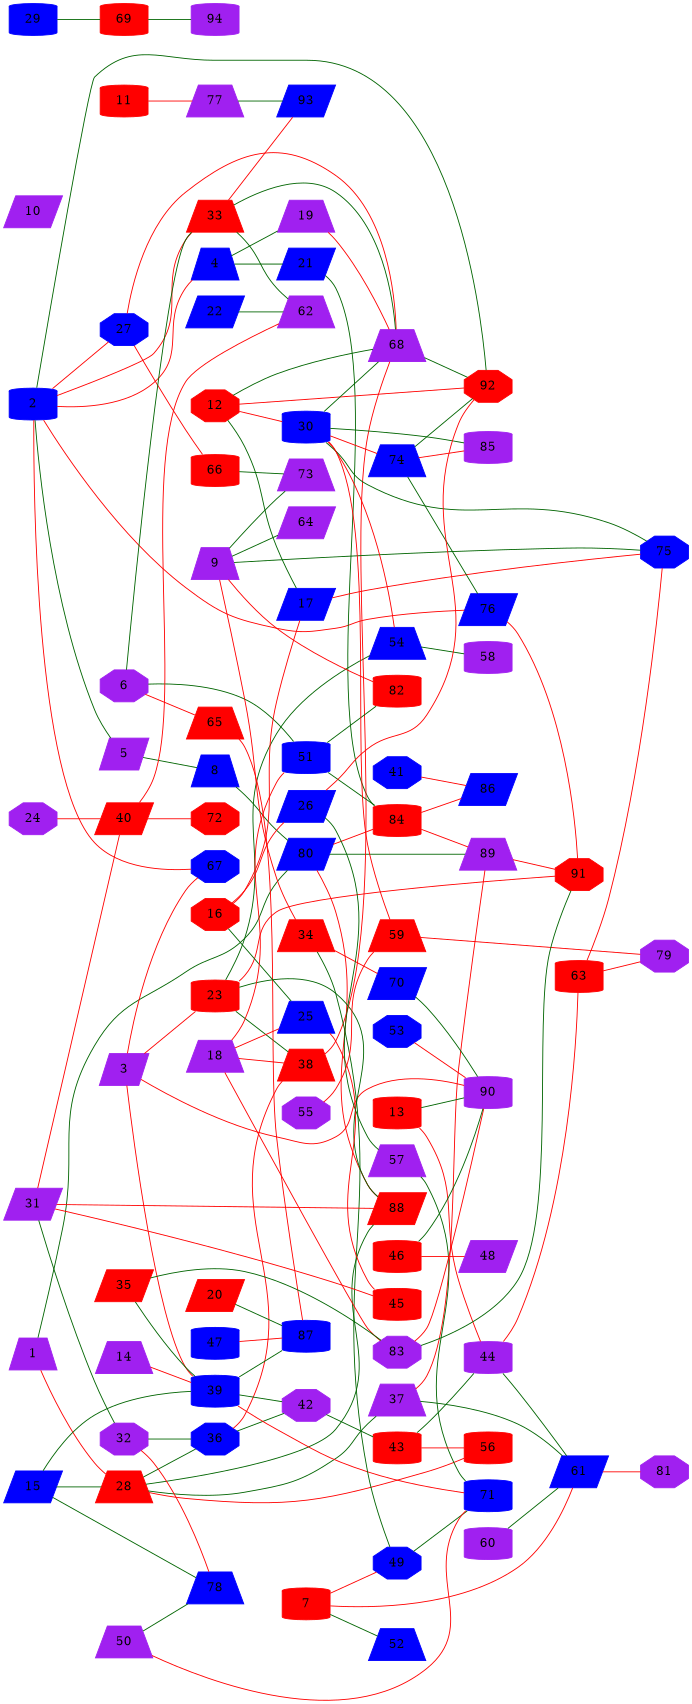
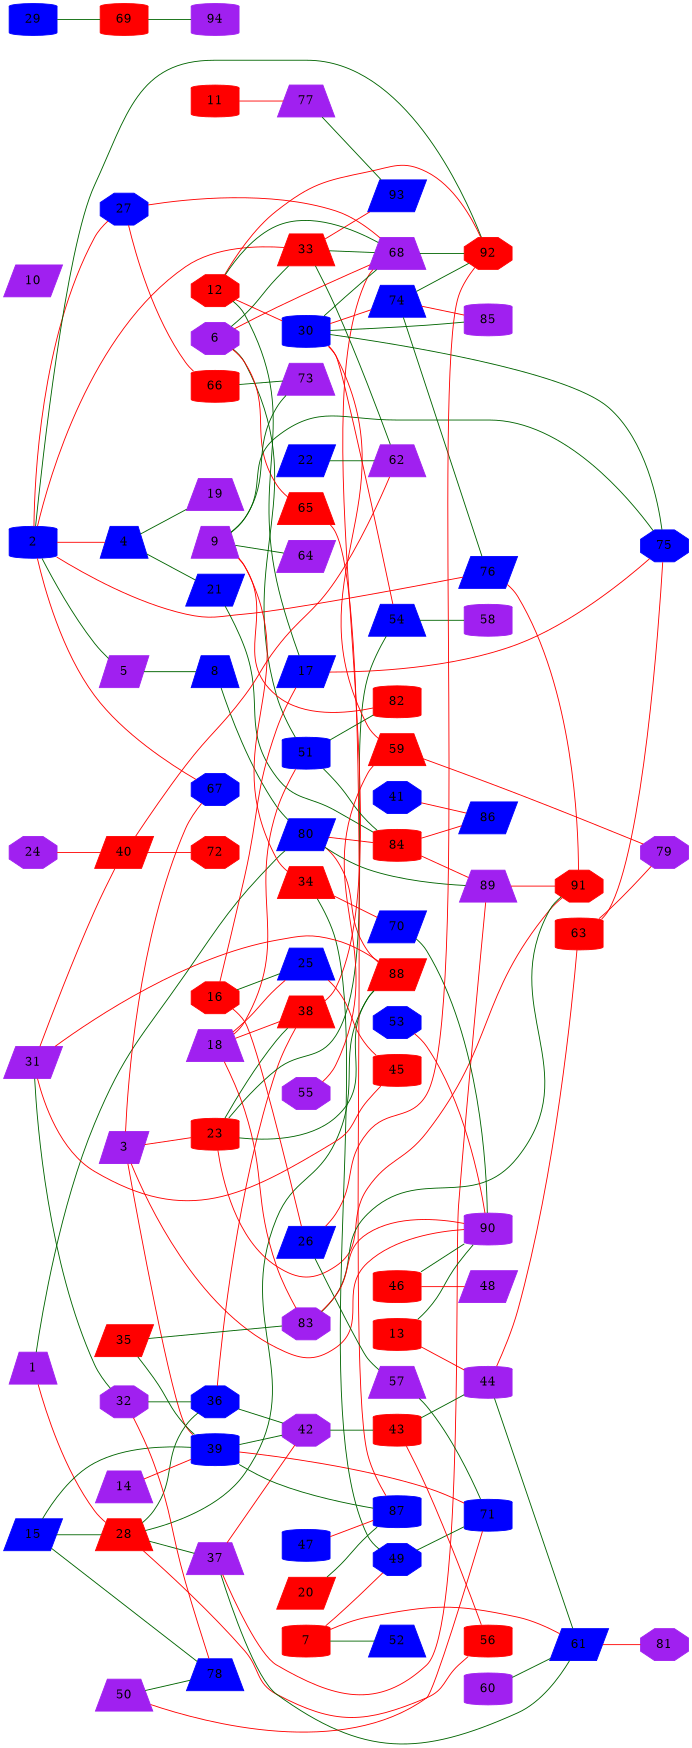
edge "19" -- "68": now "6" -- "68"
edge "42" -- "37": added
